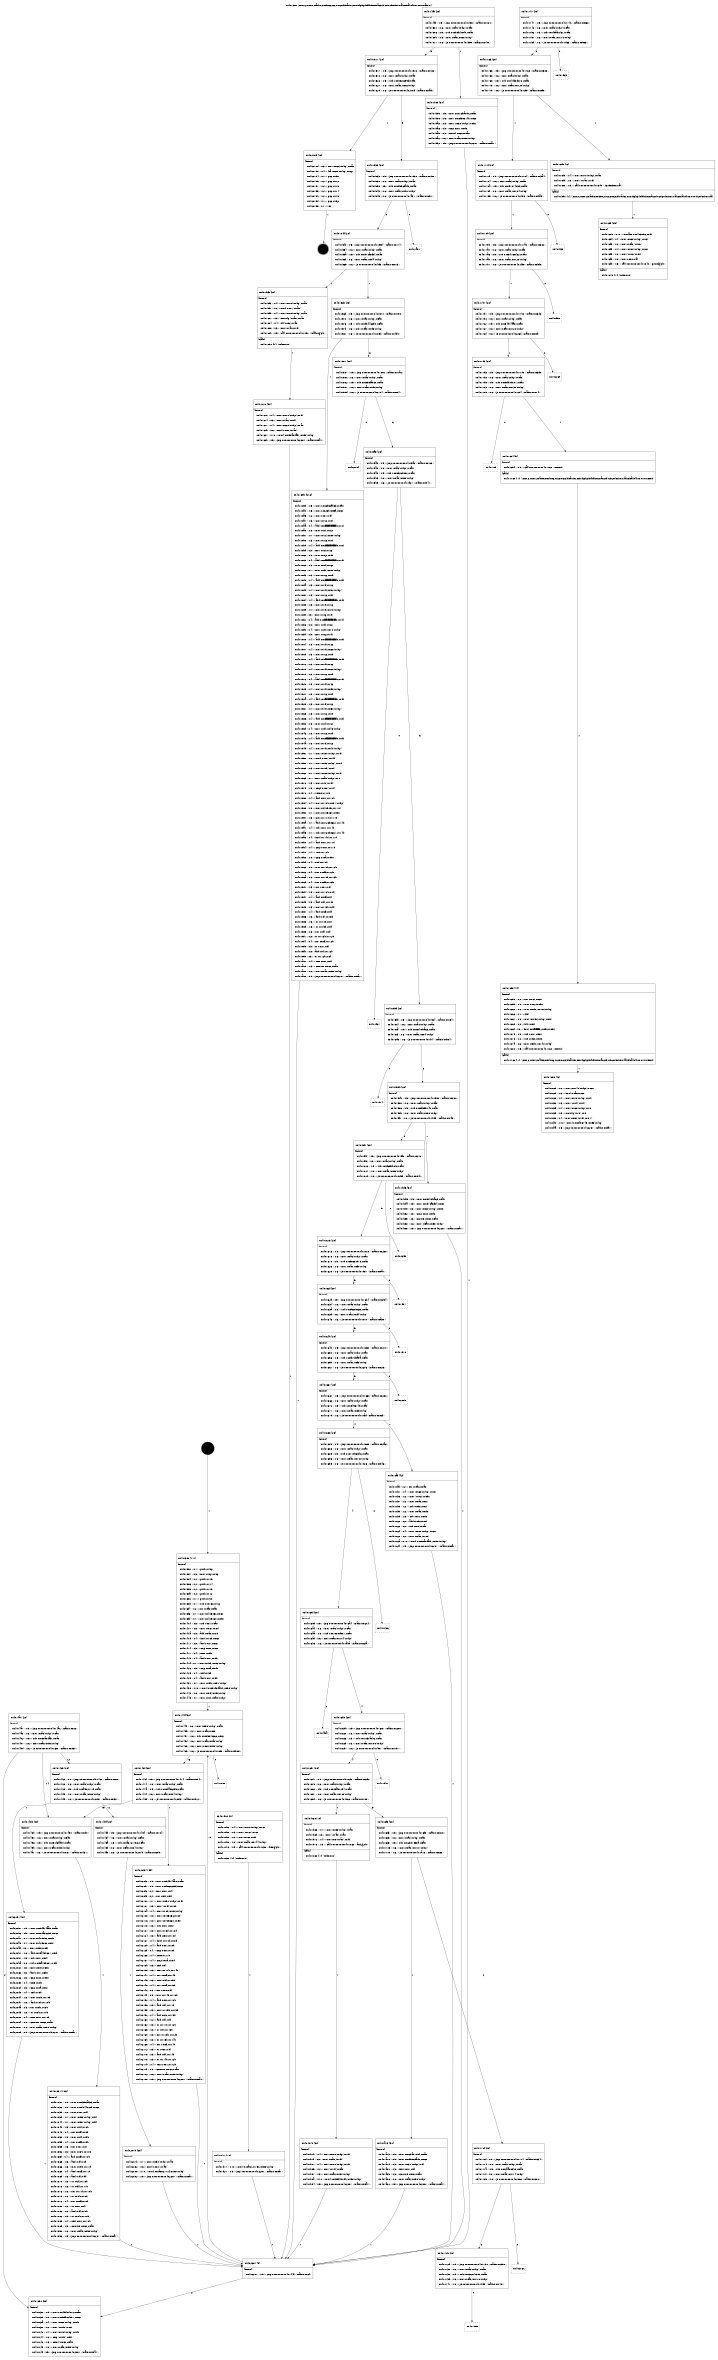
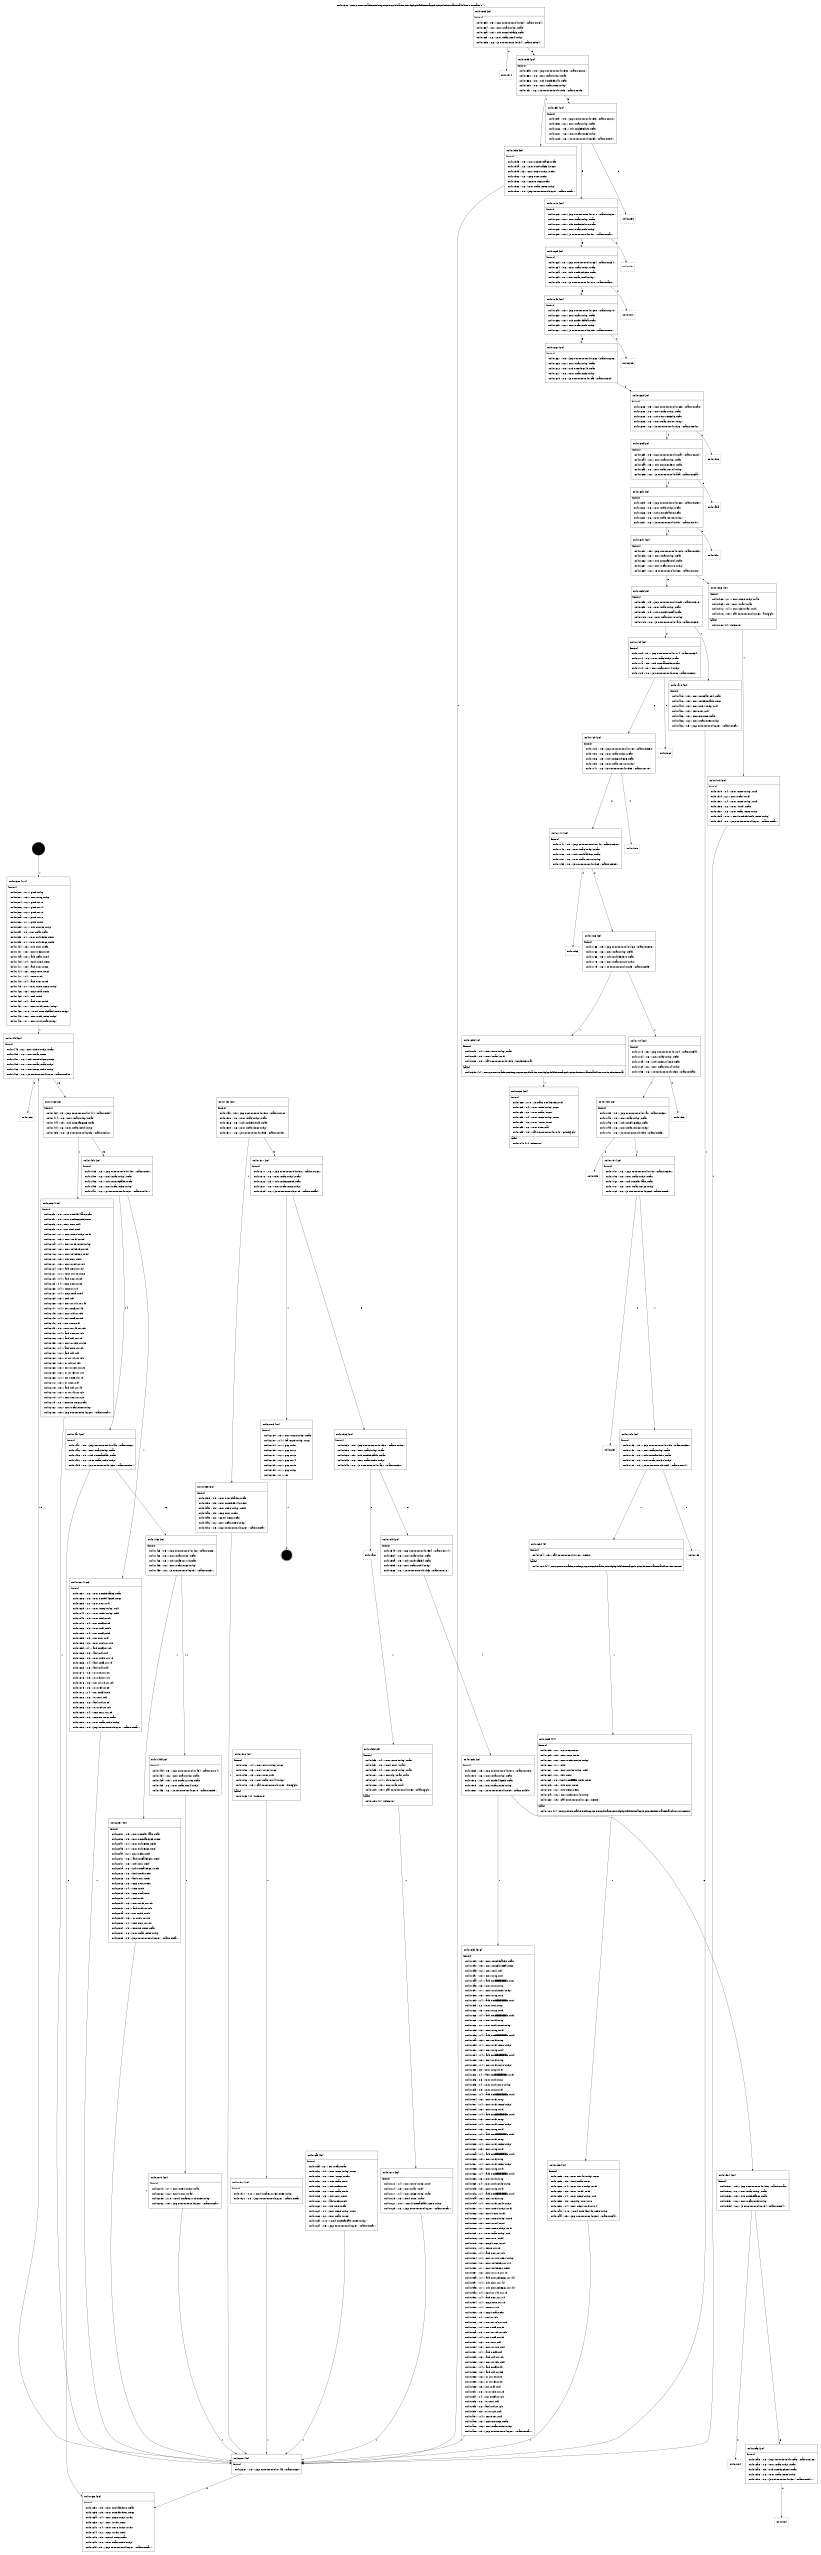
edge "0x40154f [28]" -> "0x401bf3 [29]": now "0x401a31" -> "0x401bf3 [29]"
edge "0x4015a3 [28]" -> "0x4015bf [28]": removed, label "6"
edge "0x40172b [28]" -> "0x401747 [28]": added, label "2"
edge "0x401667 [28]" -> "0x401caf [42]": removed, label "1"
edge "0x4014a7 [28]" -> "0x40148b [28]": reversed
edge "0x401c85 [42]" -> "0x402287 [5]": added, label "1"
